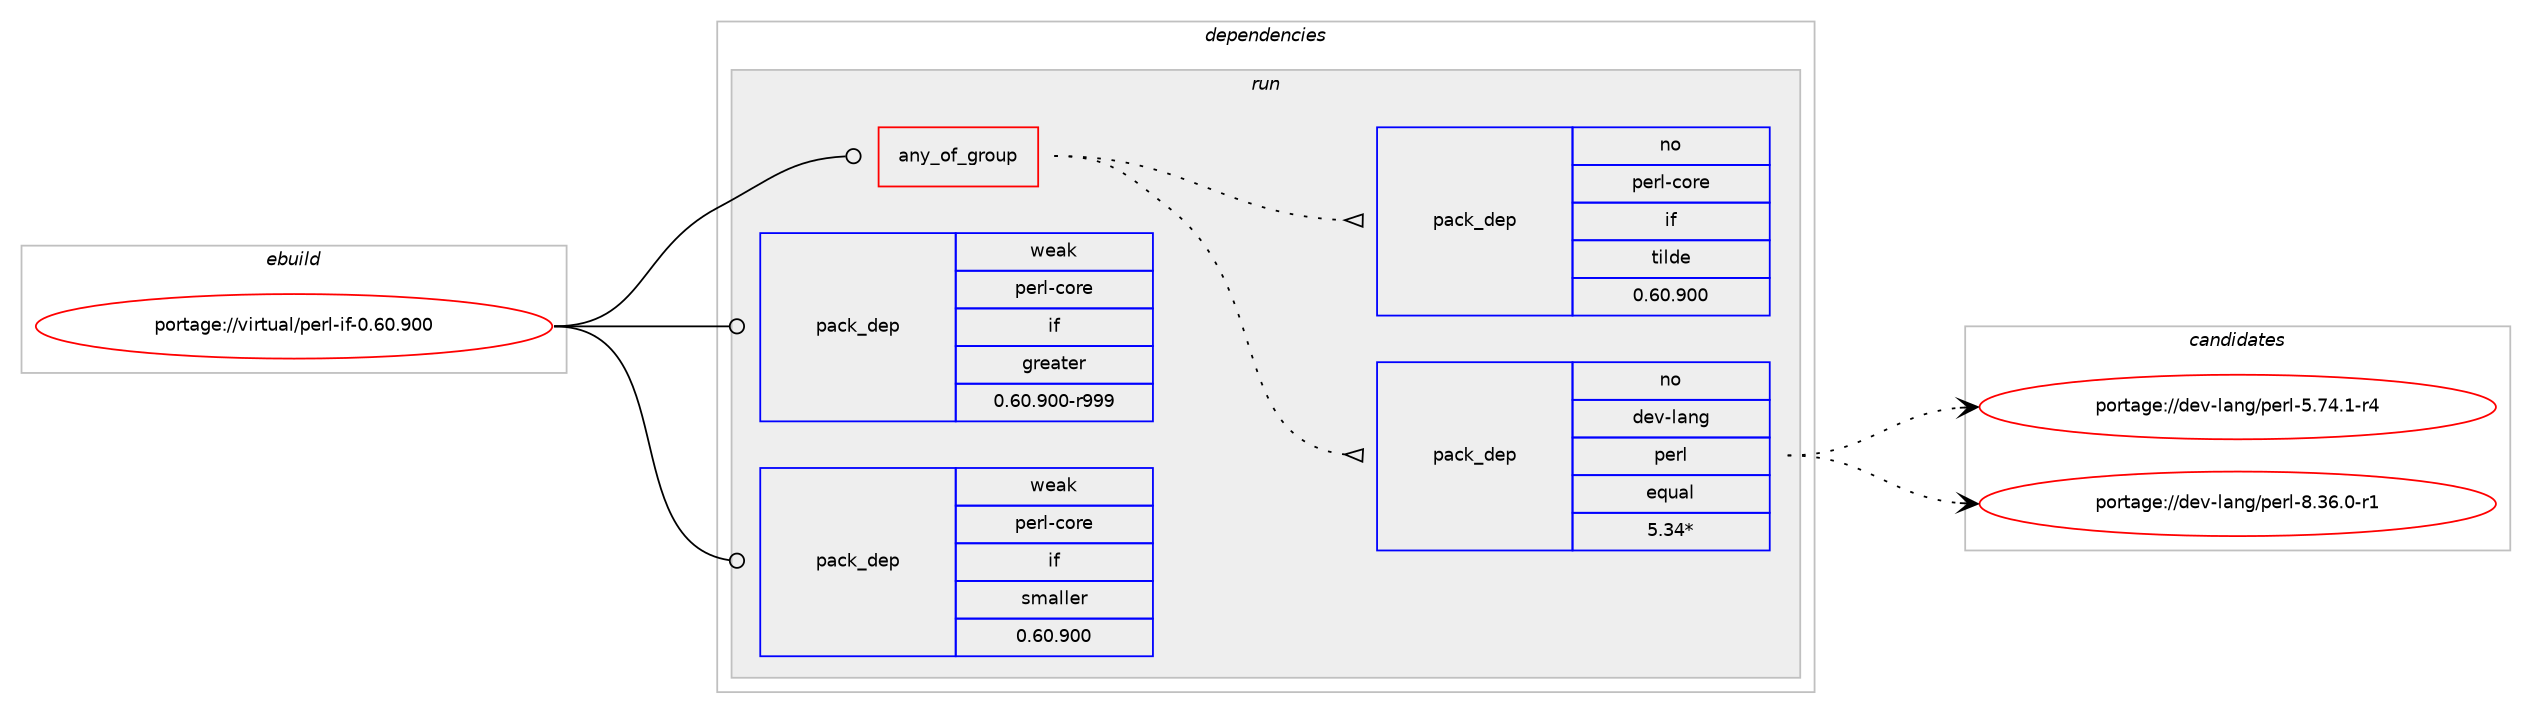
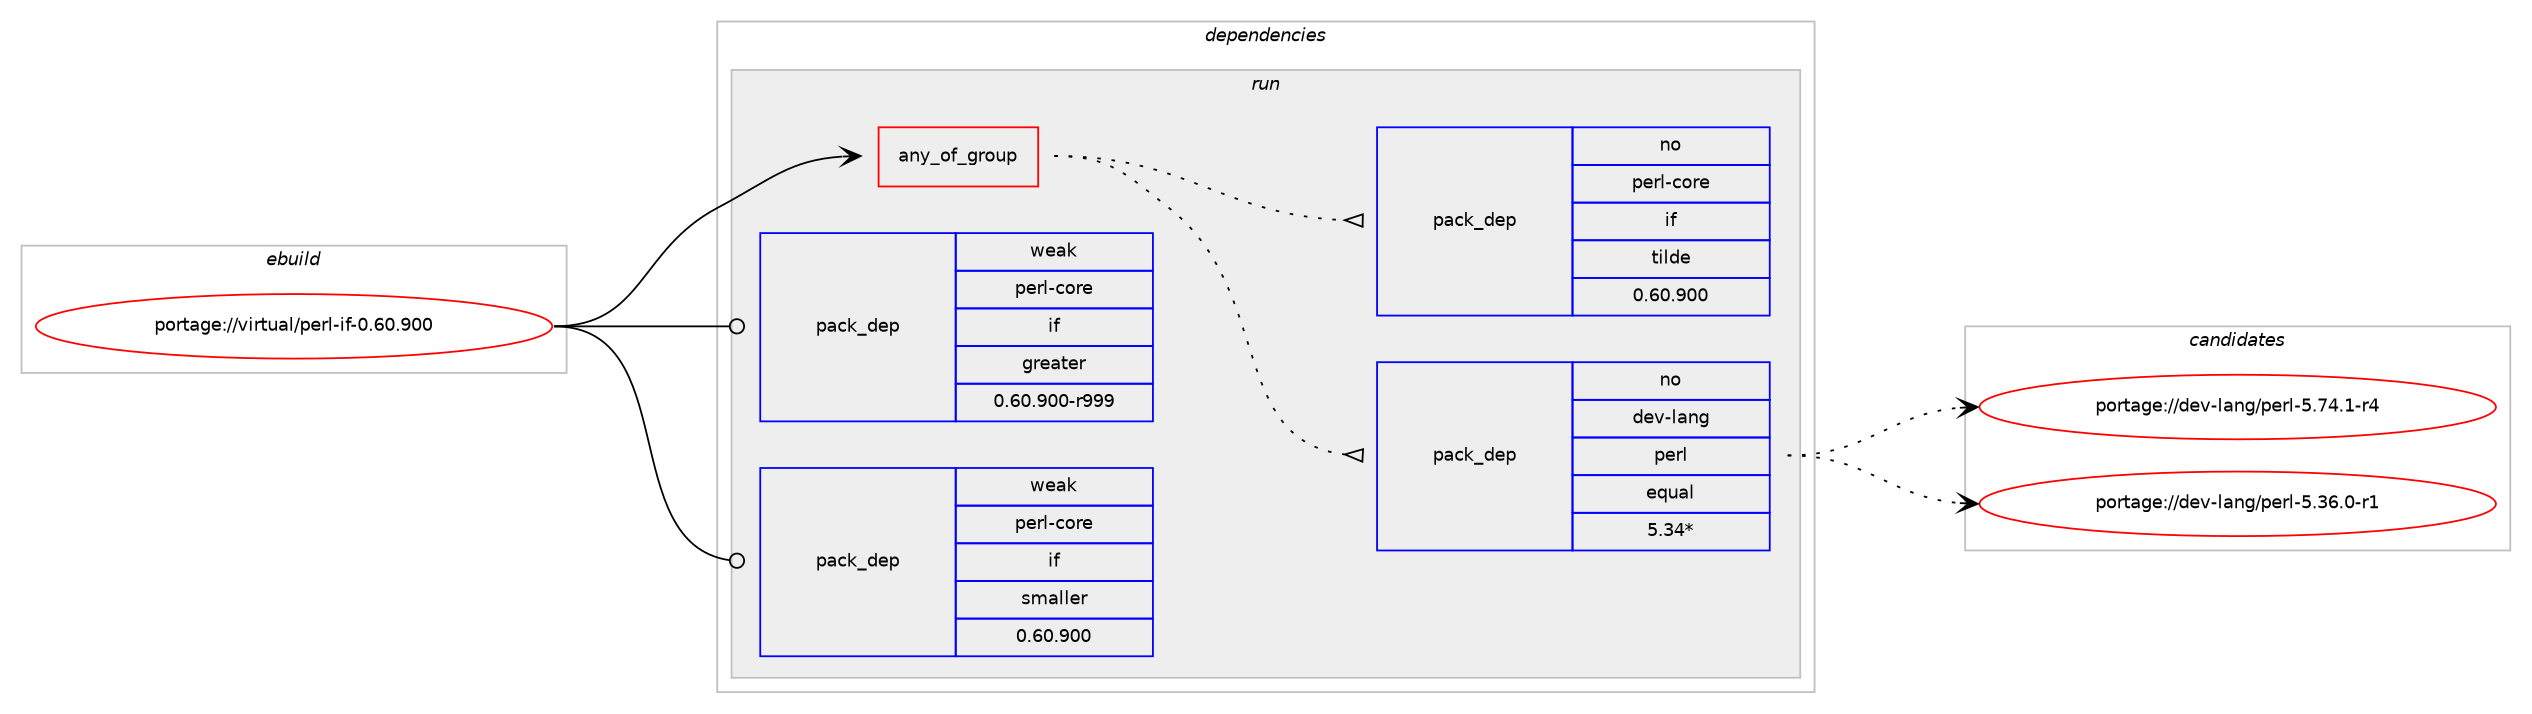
edge "portage://virtual/perl-if-0.60.900" -> "any_of_group": arrowhead odot -> vee
node "portage://dev-lang/perl-8.36.0-r1": label "portage://dev-lang/perl-8.36.0-r1" -> "portage://dev-lang/perl-5.36.0-r1"
